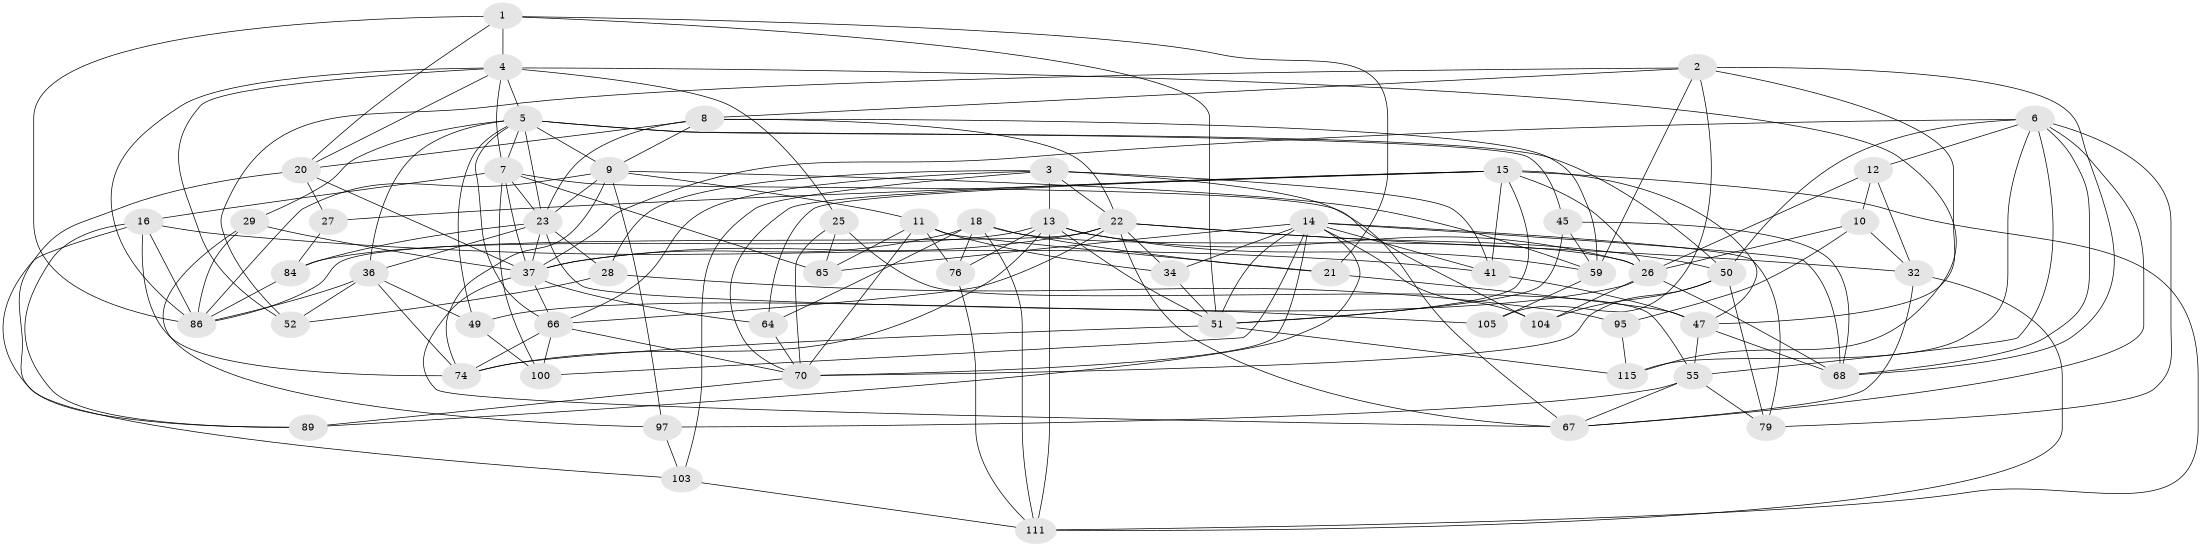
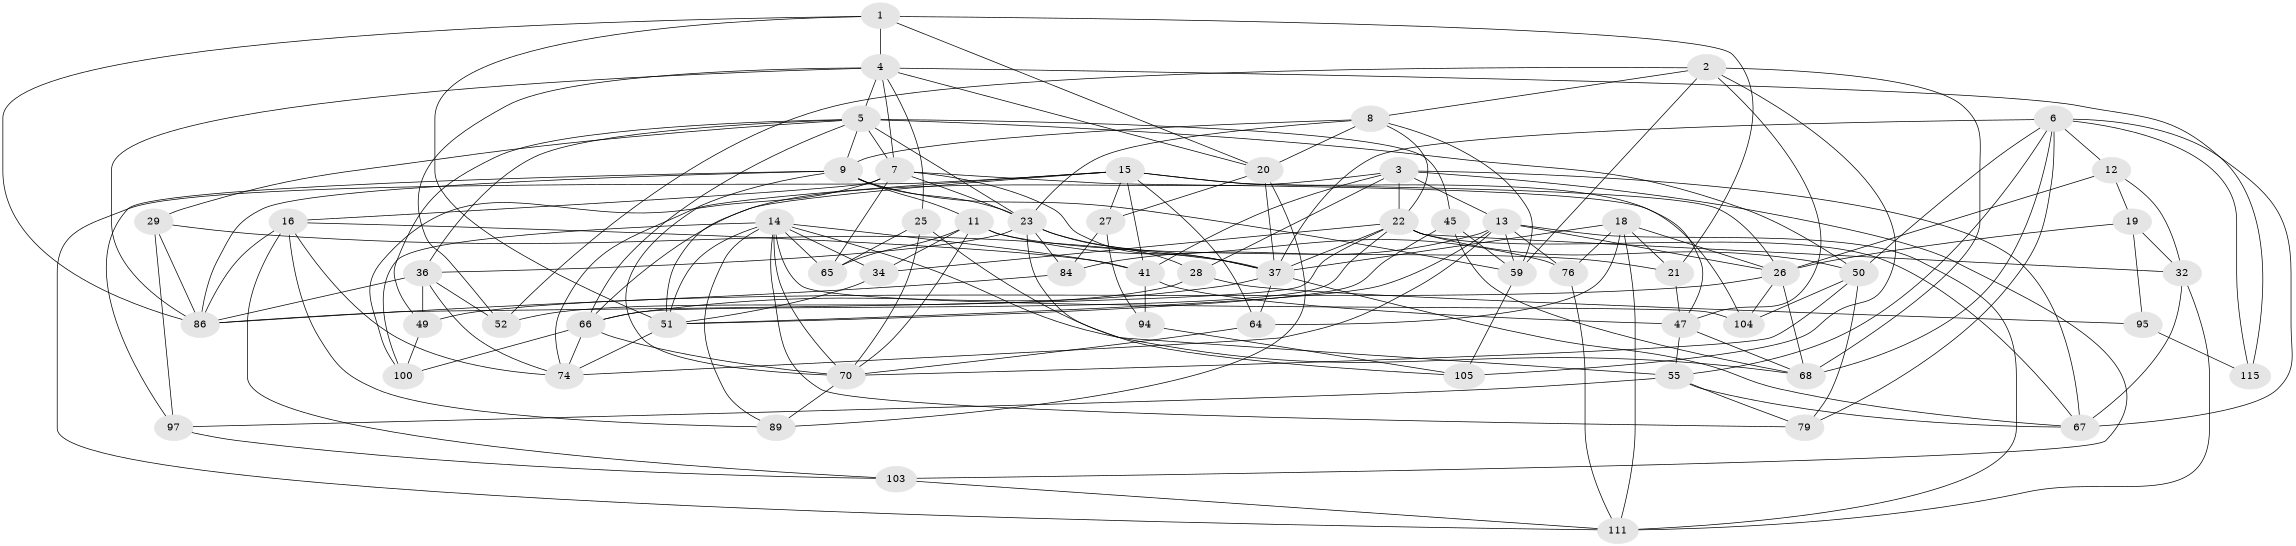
node "10": label "10" -> "19"
node "94": added
edge "51" -- "115": removed
